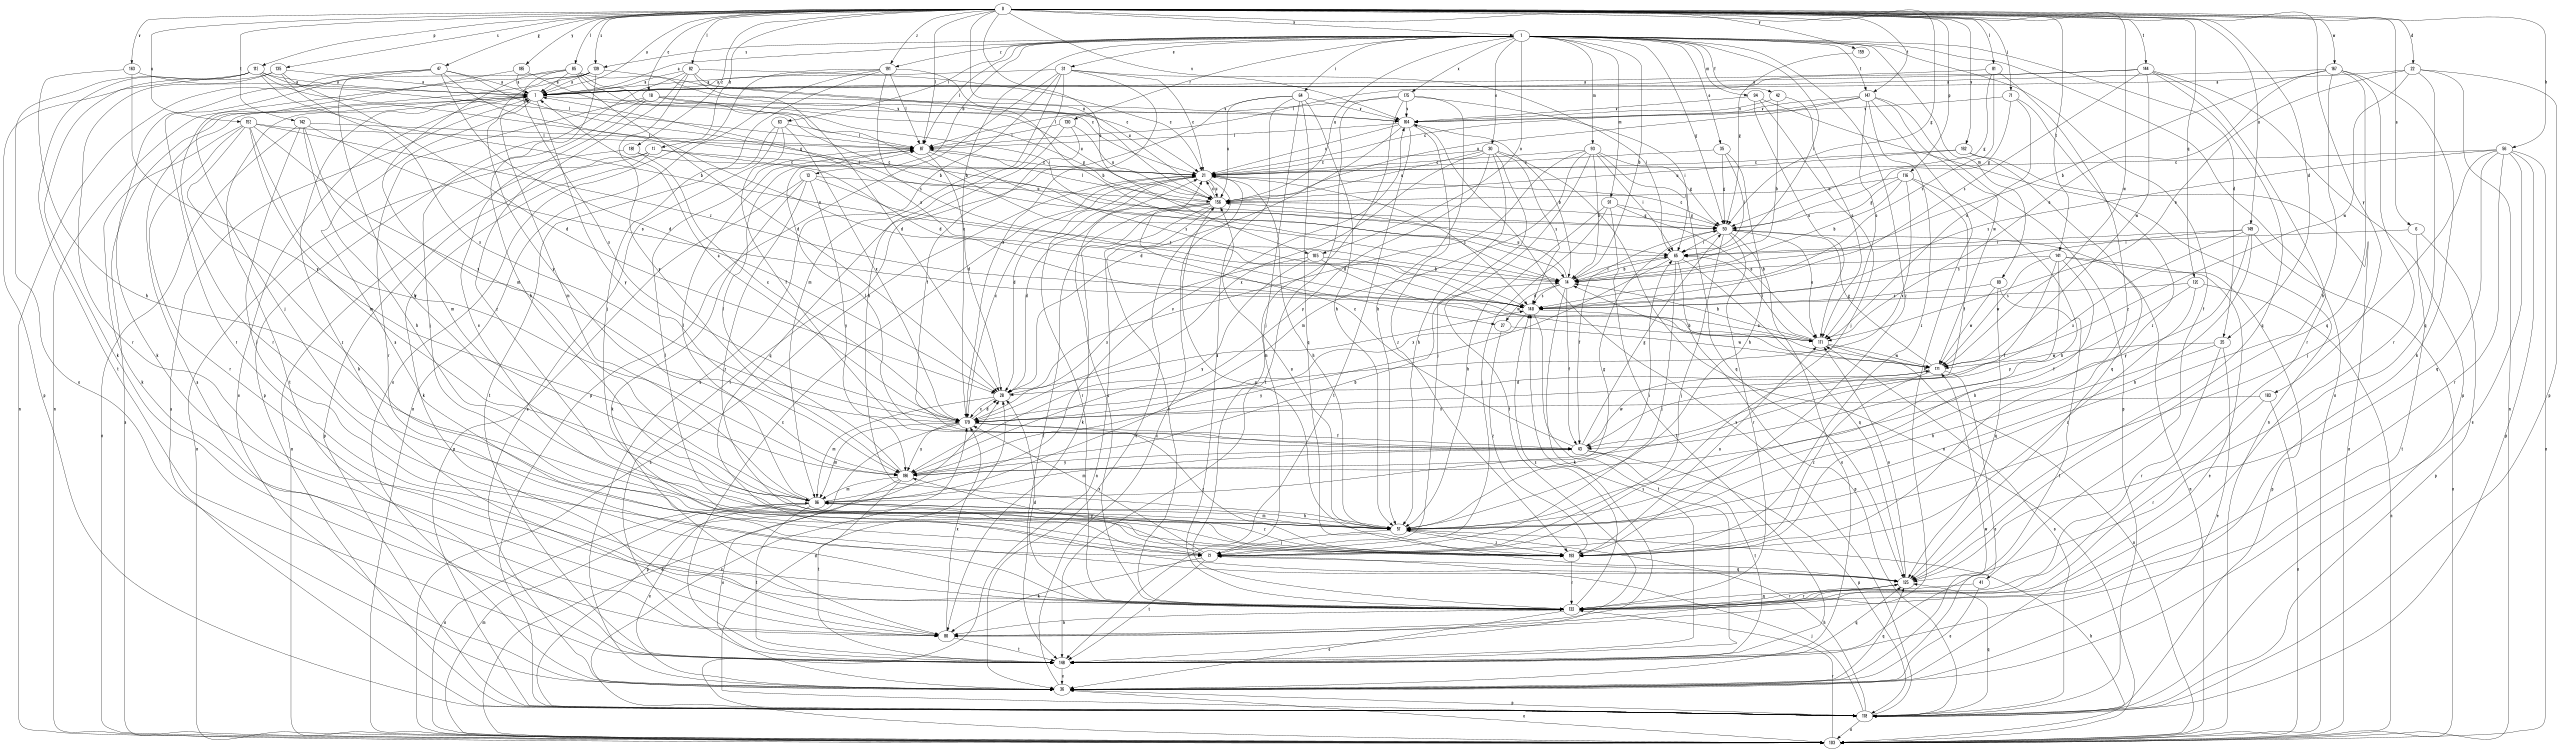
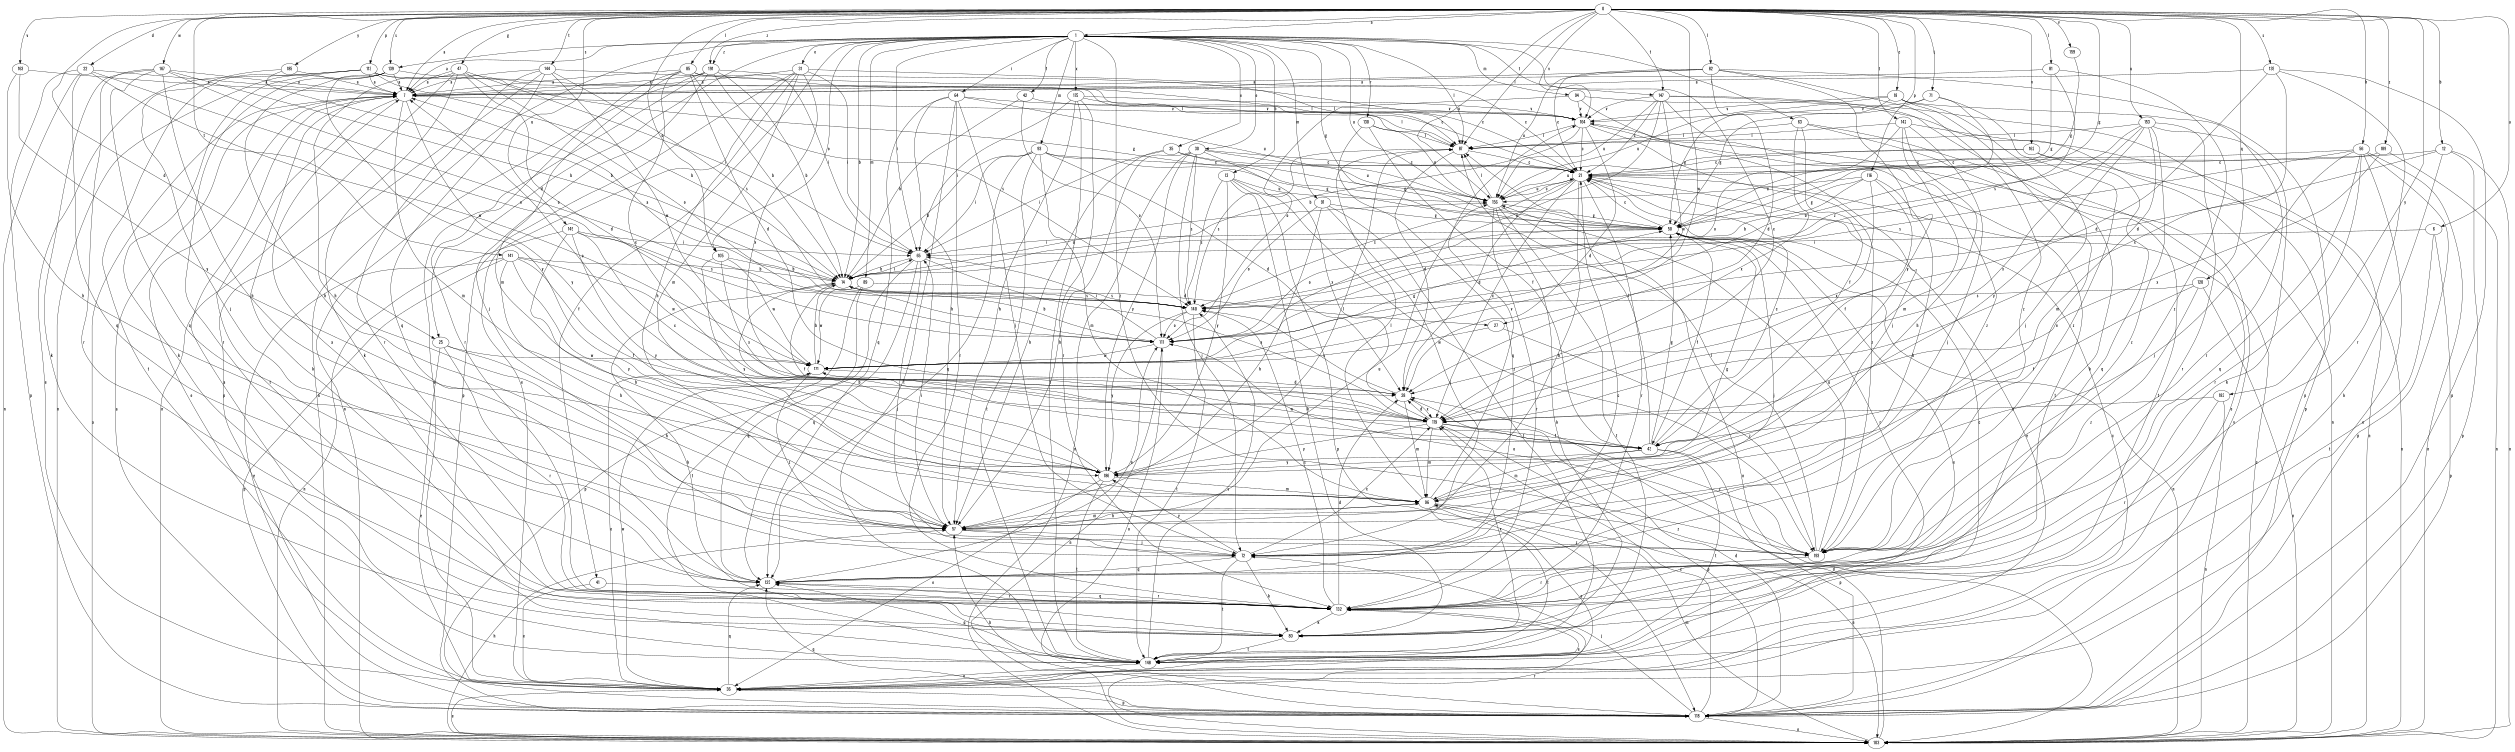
edge "156" -> "28": removed, label "d"
edge "175" -> "132": label "m" -> "r"
